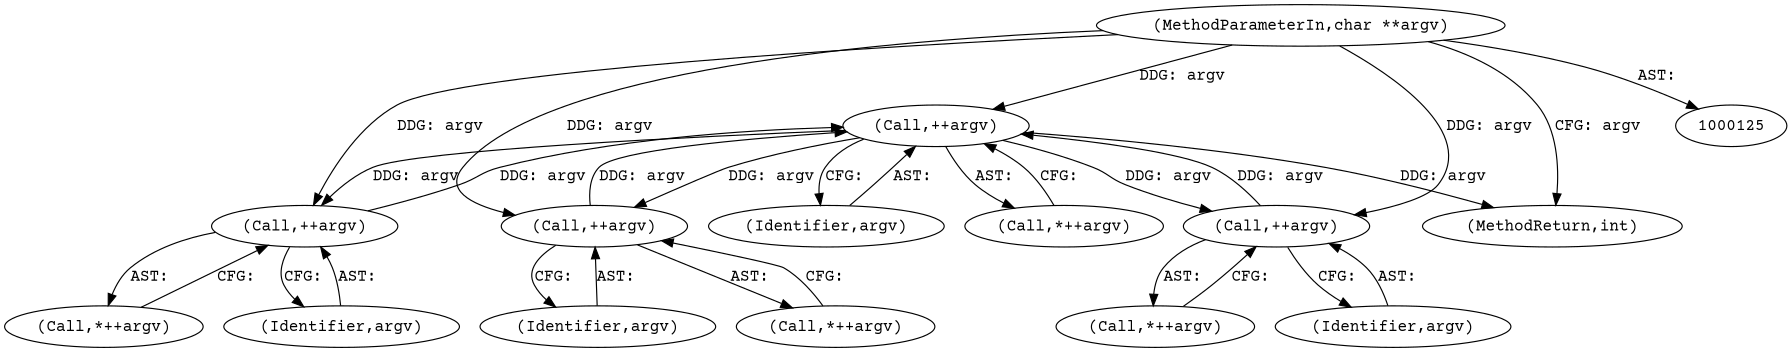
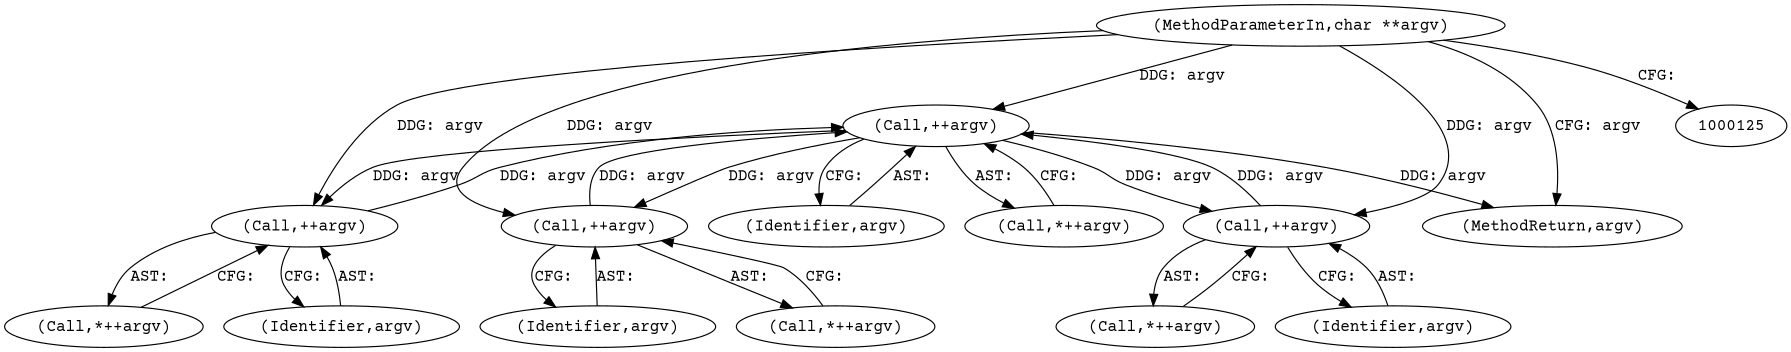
edge "(MethodParameterIn,char **argv)" -> "1000125": label "AST: " -> "CFG: "
node "(MethodReturn,int)": label "(MethodReturn,int)" -> "(MethodReturn,argv)"
